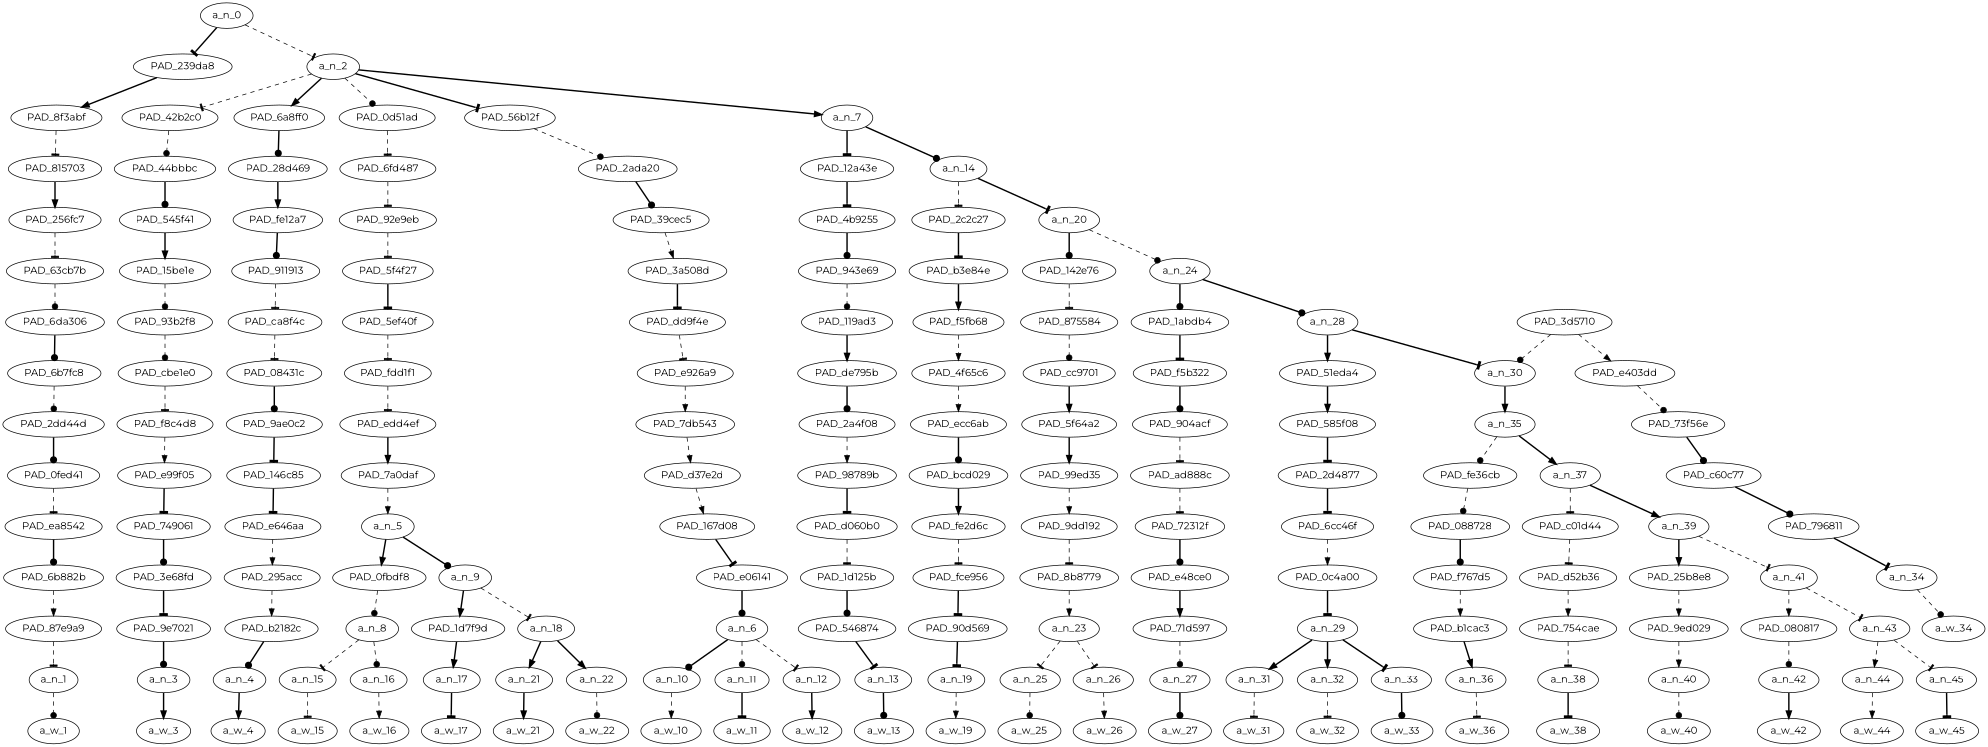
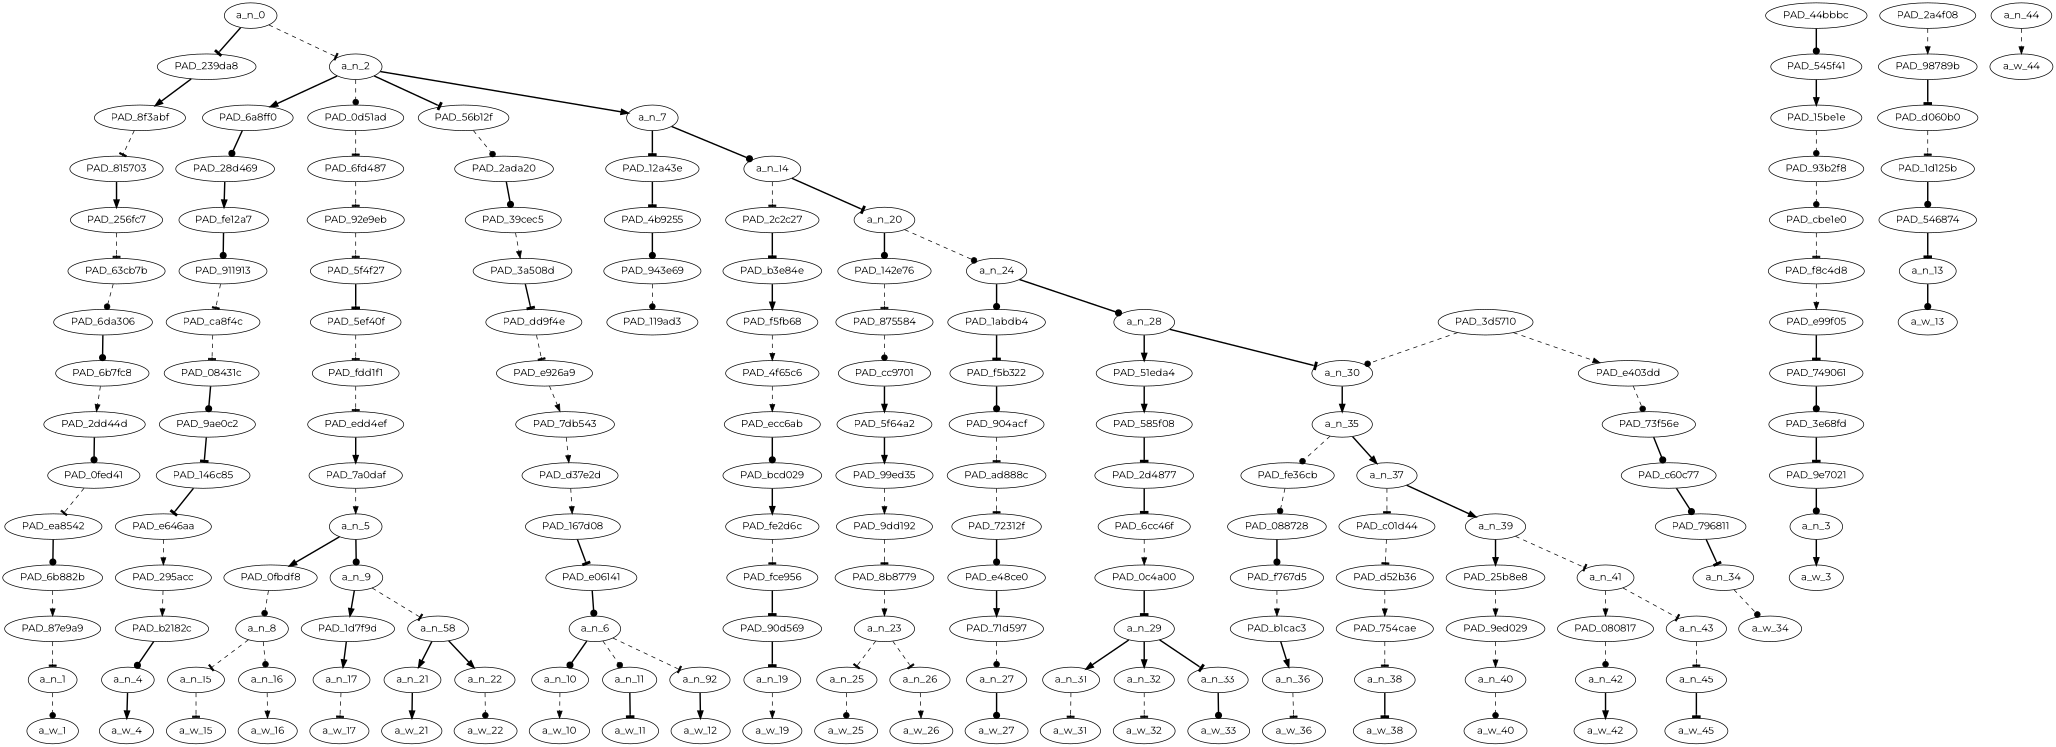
node "PAD_42b2c0": removed
node "PAD_de795b": removed
edge "PAD_6b7fc8" -> "PAD_2dd44d": arrowhead dot -> normal
node "a_n_18": label "a_n_18" -> "a_n_58"
edge "a_n_43" -> "a_n_44": removed
node "a_n_12": label "a_n_12" -> "a_n_92"
edge "a_n_17" -> "a_w_17": style bold -> dashed
